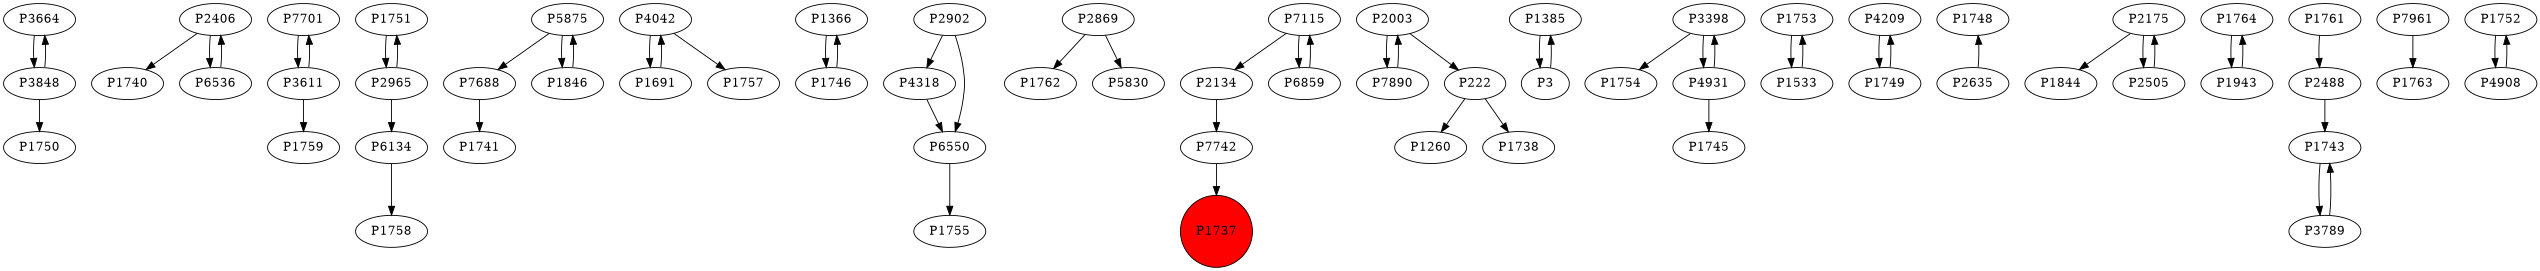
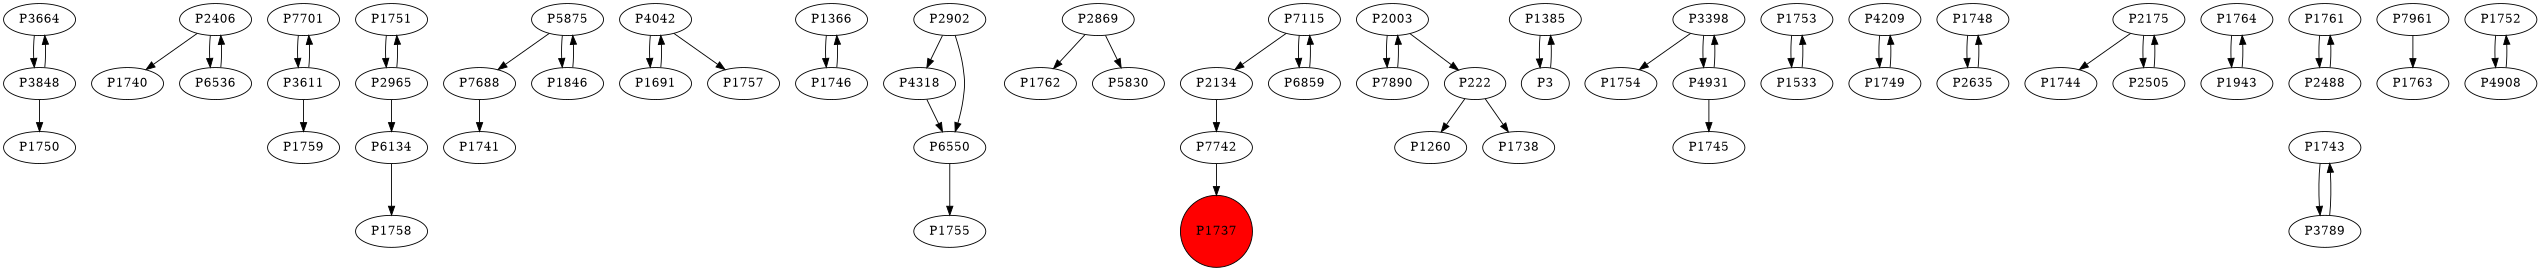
edge "P1748" -> "P2635": added
node "P1844": label "P1844" -> "P1744"
edge "P2488" -> "P1743": now "P2488" -> "P1761"
